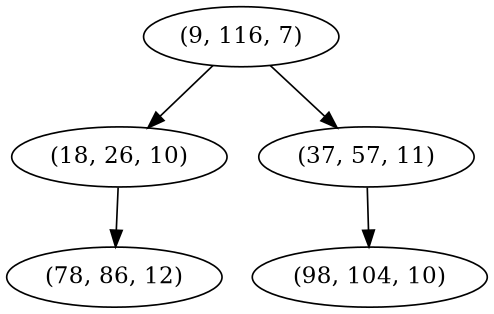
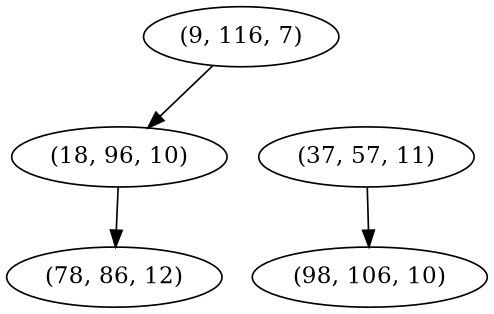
edge "(9, 116, 7)" -> "(37, 57, 11)": removed
node "(18, 26, 10)": label "(18, 26, 10)" -> "(18, 96, 10)"
node "(98, 104, 10)": label "(98, 104, 10)" -> "(98, 106, 10)"
